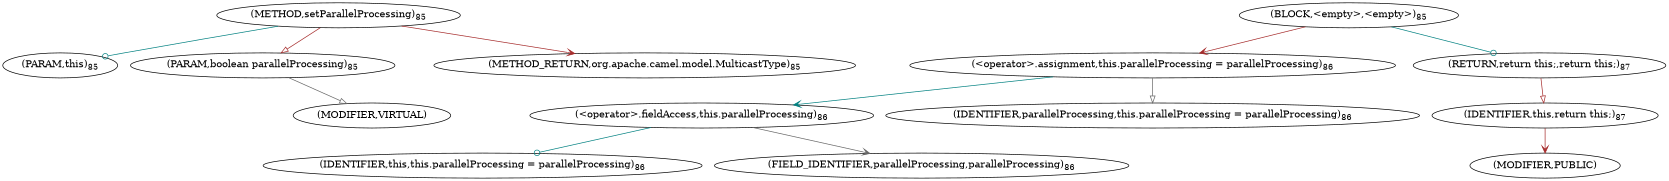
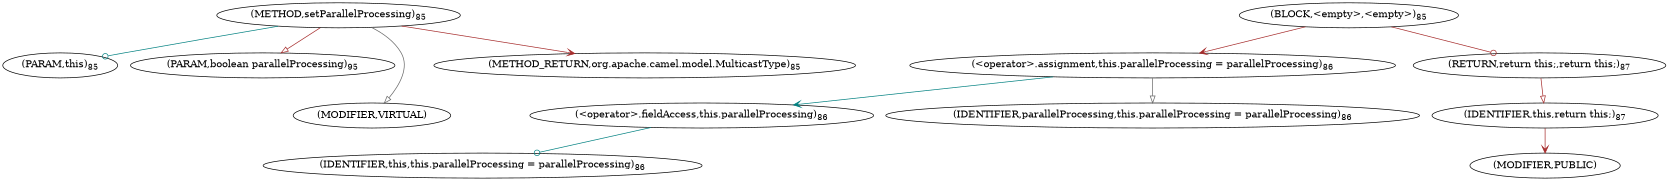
edge "(BLOCK,<empty>,<empty>)" -> "(RETURN,return this;,return this;)": color teal -> brown
node "(PARAM,boolean parallelProcessing)": text "85" -> "95"
edge "(PARAM,boolean parallelProcessing)" -> "(MODIFIER,VIRTUAL)": now "(METHOD,setParallelProcessing)" -> "(MODIFIER,VIRTUAL)"
node "(FIELD_IDENTIFIER,parallelProcessing,parallelProcessing)": removed
